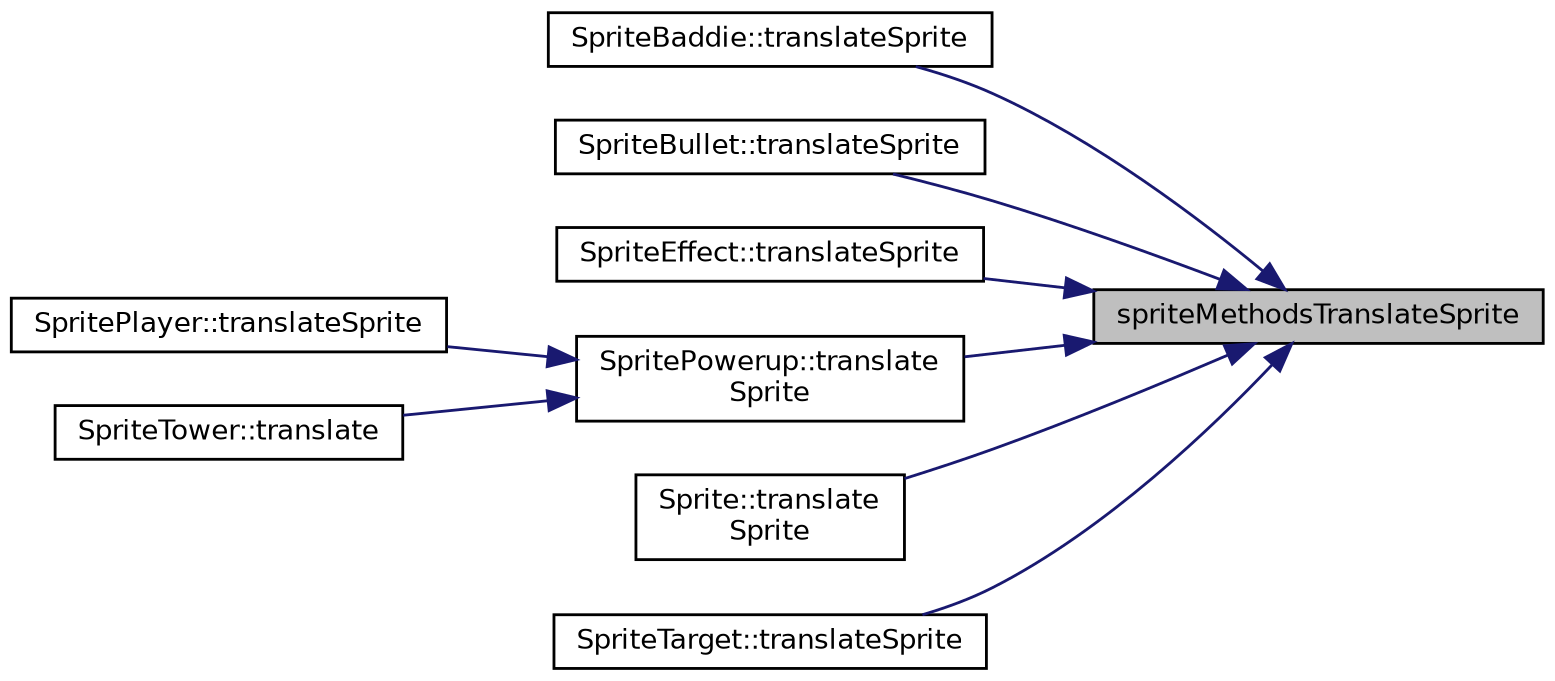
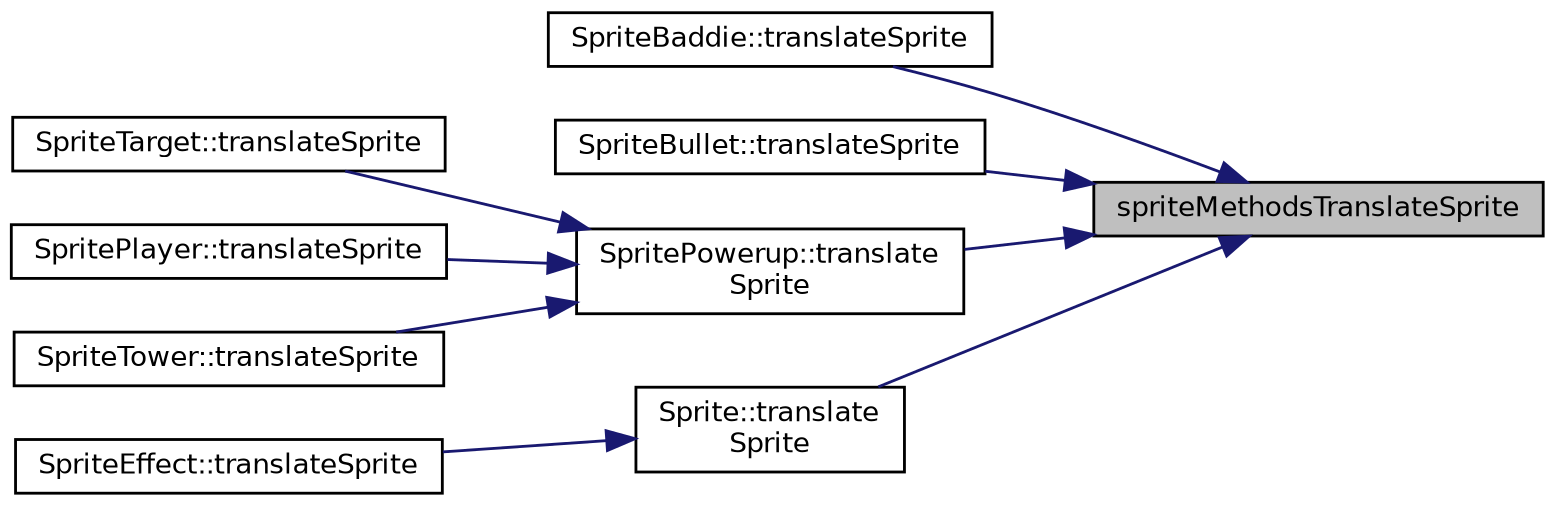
edge "SpriteEffect::translateSprite" -> "spriteMethodsTranslateSprite": now "SpriteEffect::translateSprite" -> "Sprite::translate Sprite"
node "SpriteTower::translate": label "SpriteTower::translate" -> "SpriteTower::translateSprite"
edge "SpriteTarget::translateSprite" -> "spriteMethodsTranslateSprite": now "SpriteTarget::translateSprite" -> "SpritePowerup::translate Sprite"
